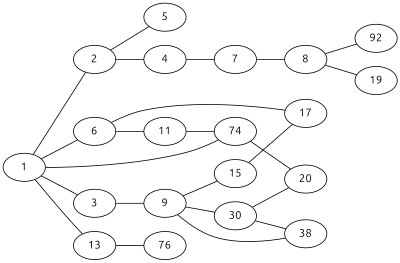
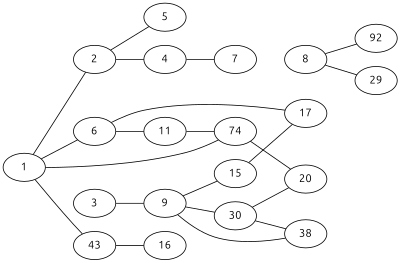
edge "7" -- "8": removed
node "19": label "19" -> "29"
edge "1" -- "3": removed
node "13": label "13" -> "43"
node "76": label "76" -> "16"
